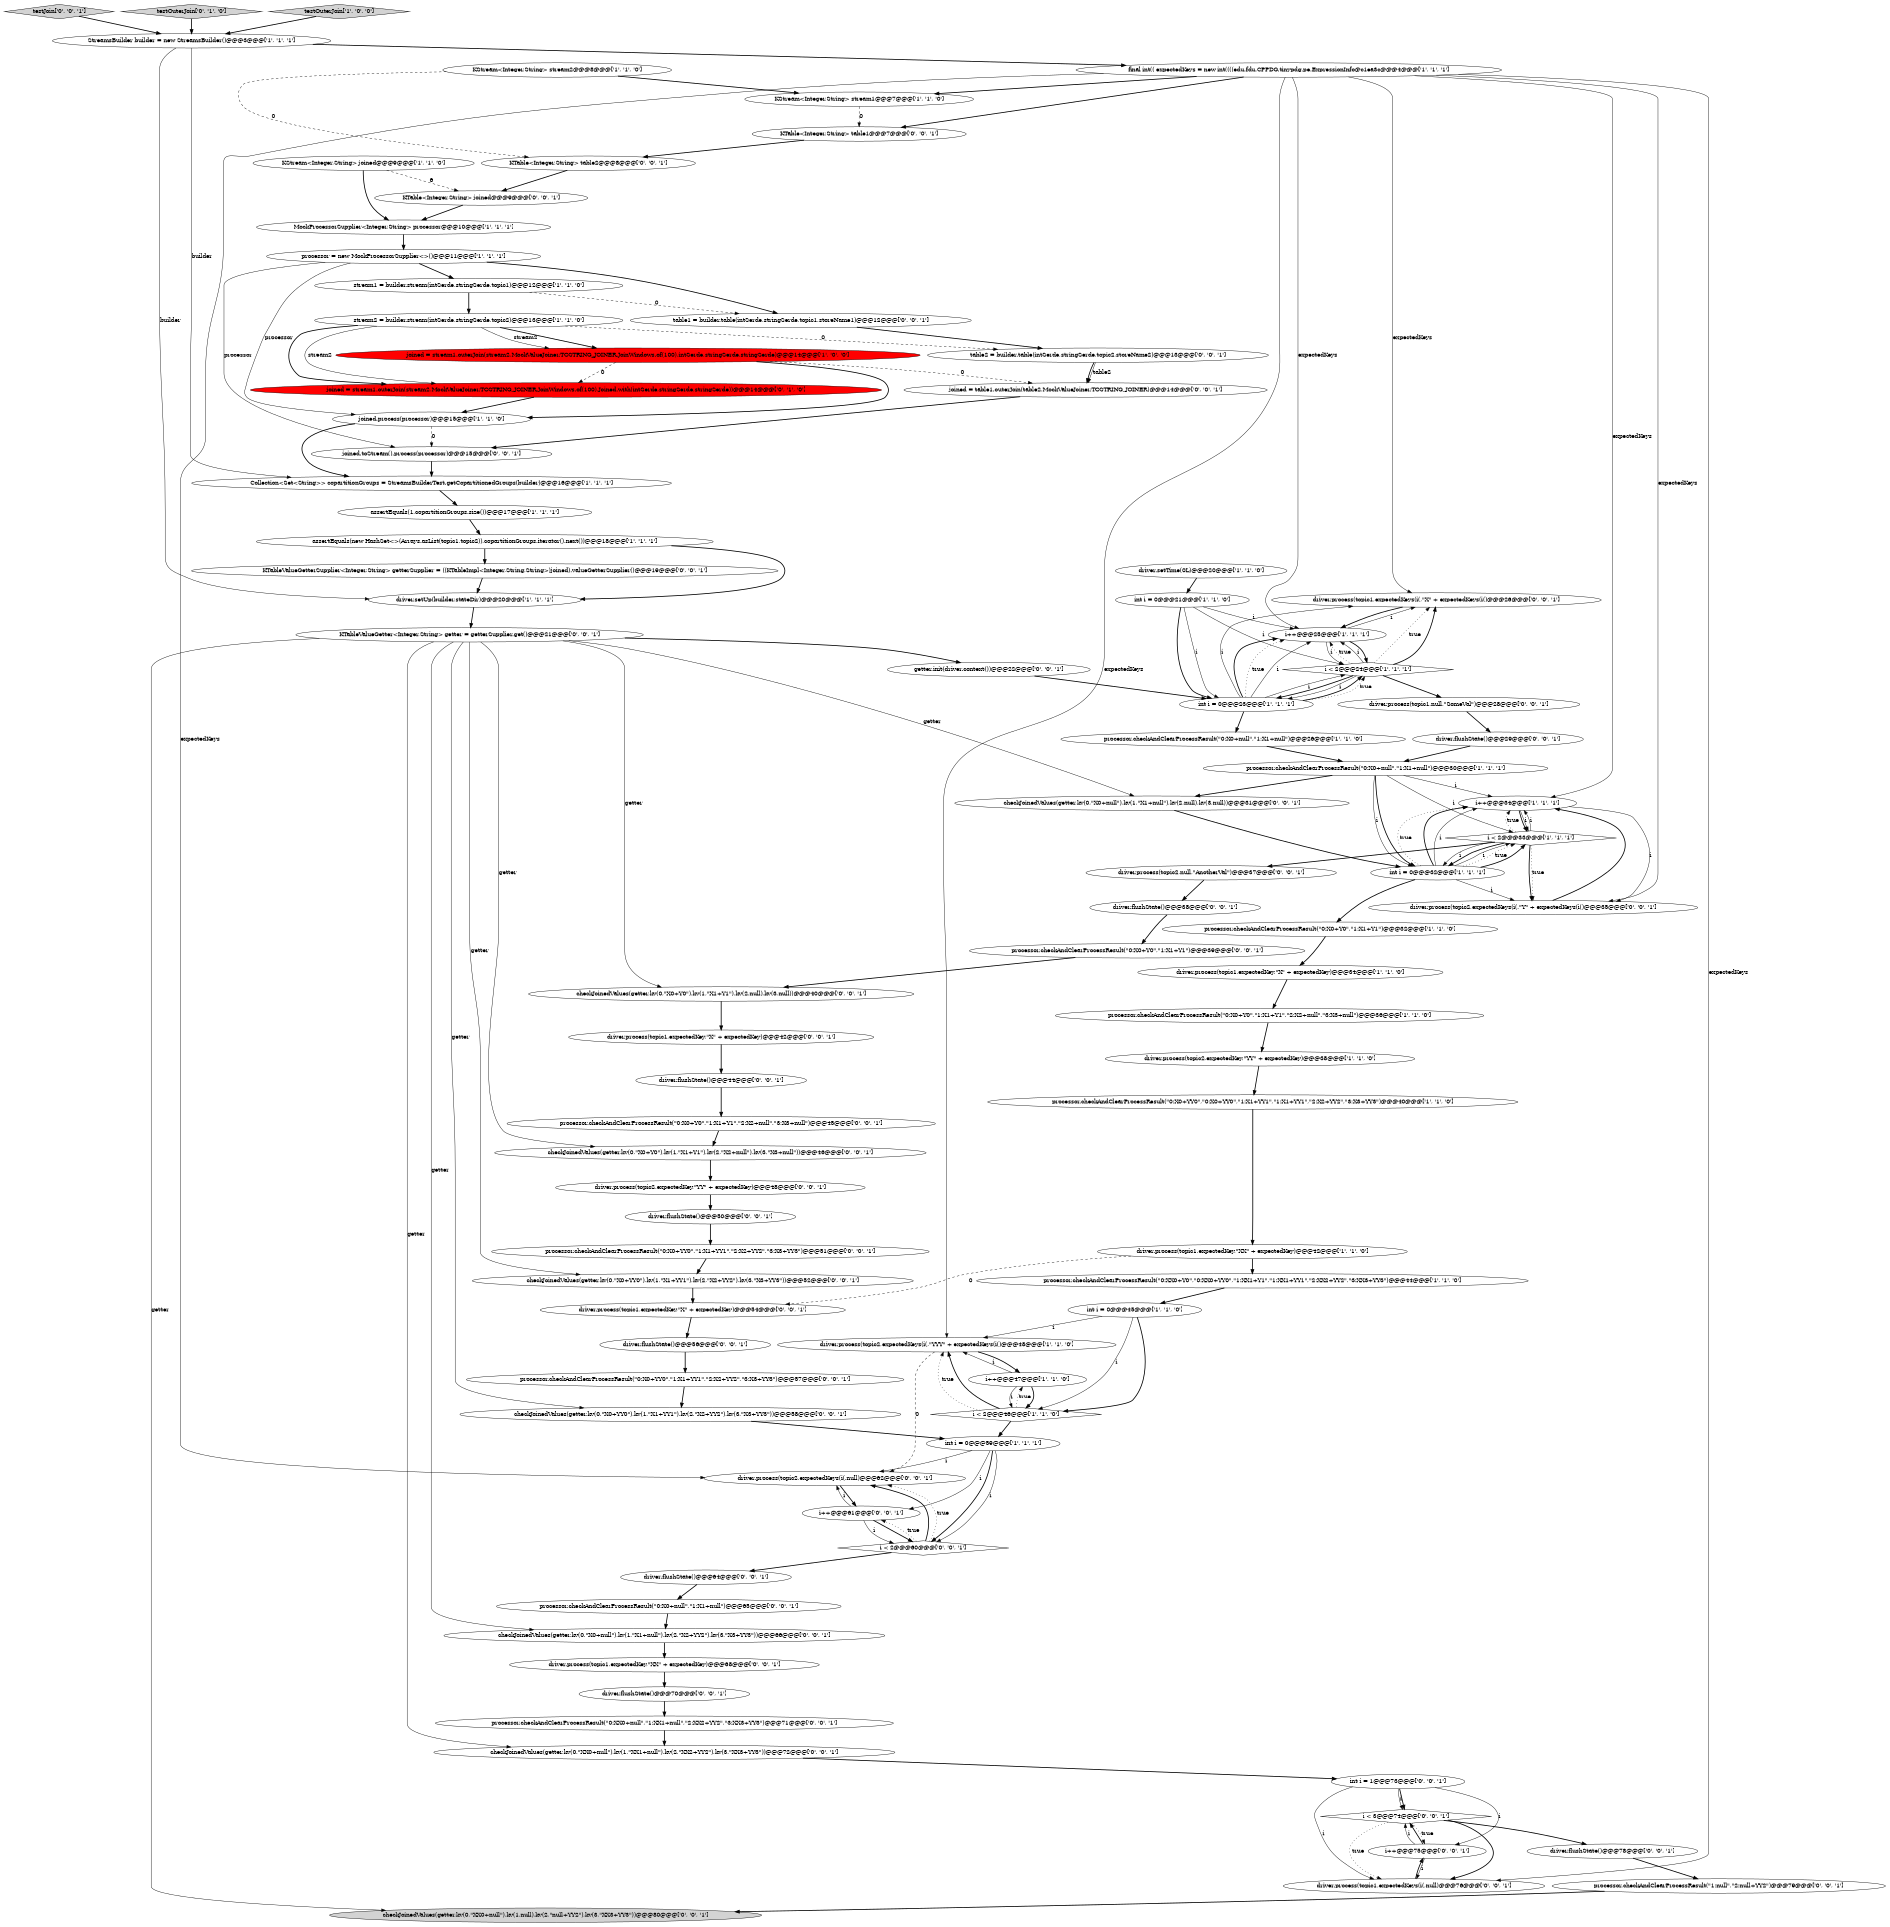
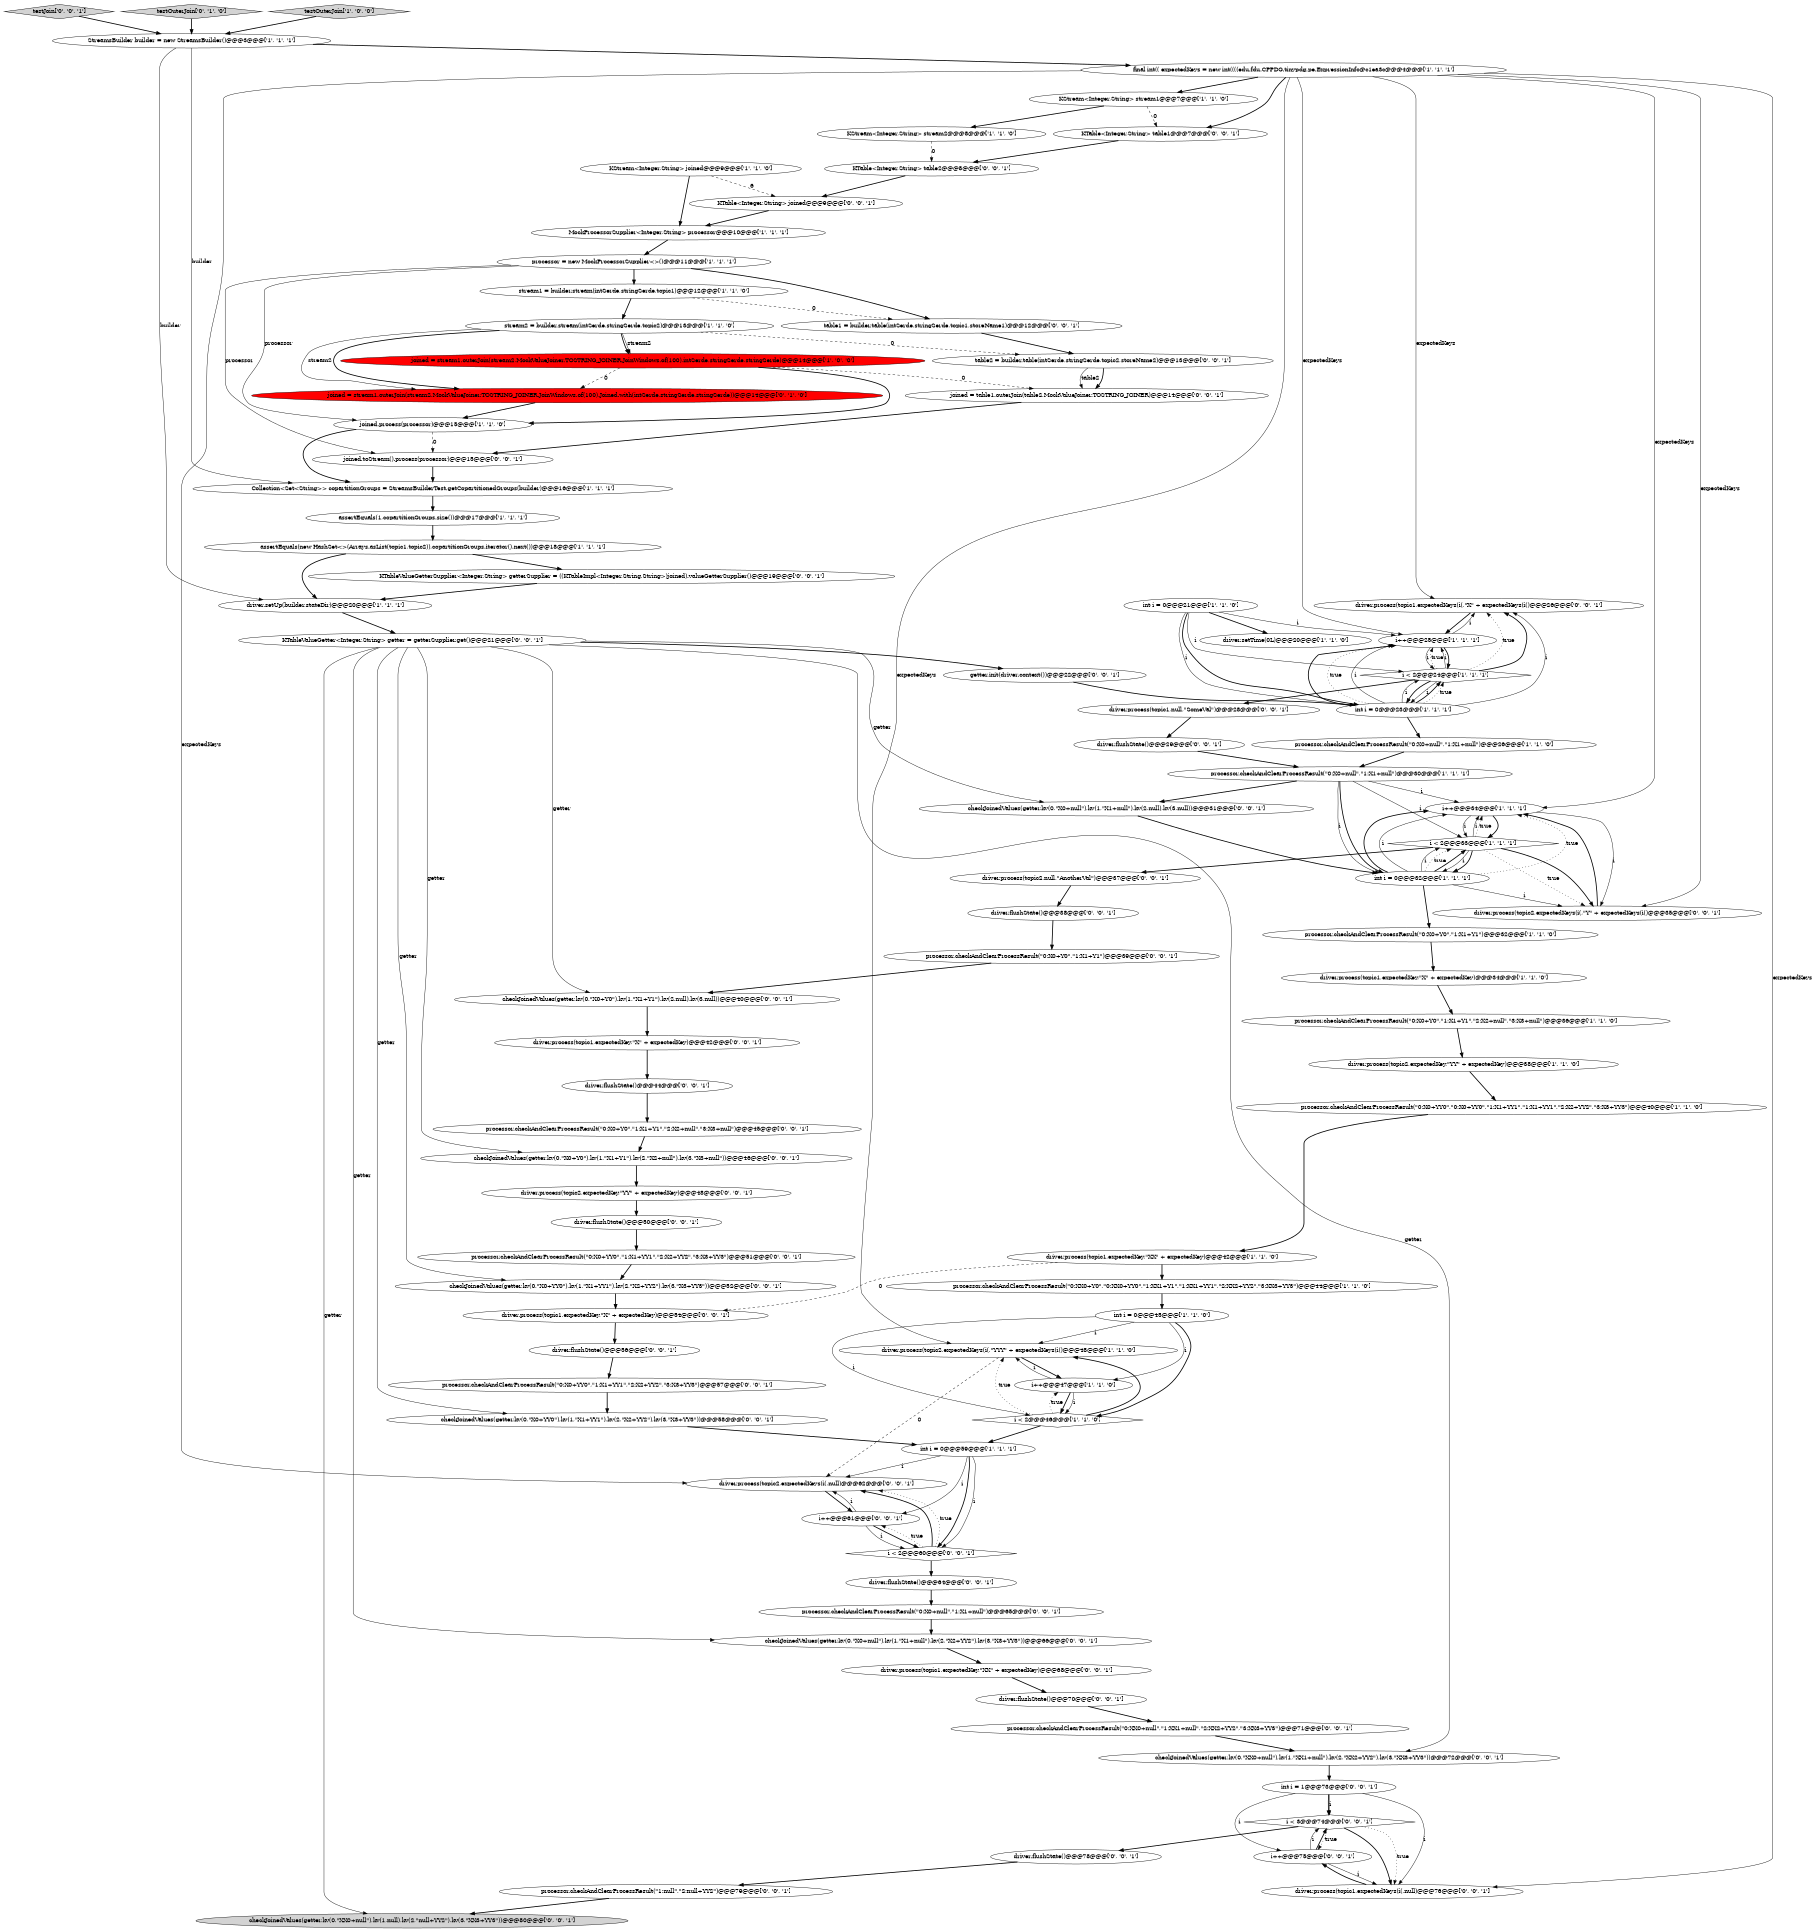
edge "KStream<Integer,String> stream2@@@8@@@['1', '1', '0']" -> "KStream<Integer,String> stream1@@@7@@@['1', '1', '0']": reversed
edge "driver.setTime(0L)@@@20@@@['1', '1', '0']" -> "int i = 0@@@21@@@['1', '1', '0']": reversed
edge "int i = 0@@@45@@@['1', '1', '0']" -> "i++@@@47@@@['1', '1', '0']": added, label "i"
